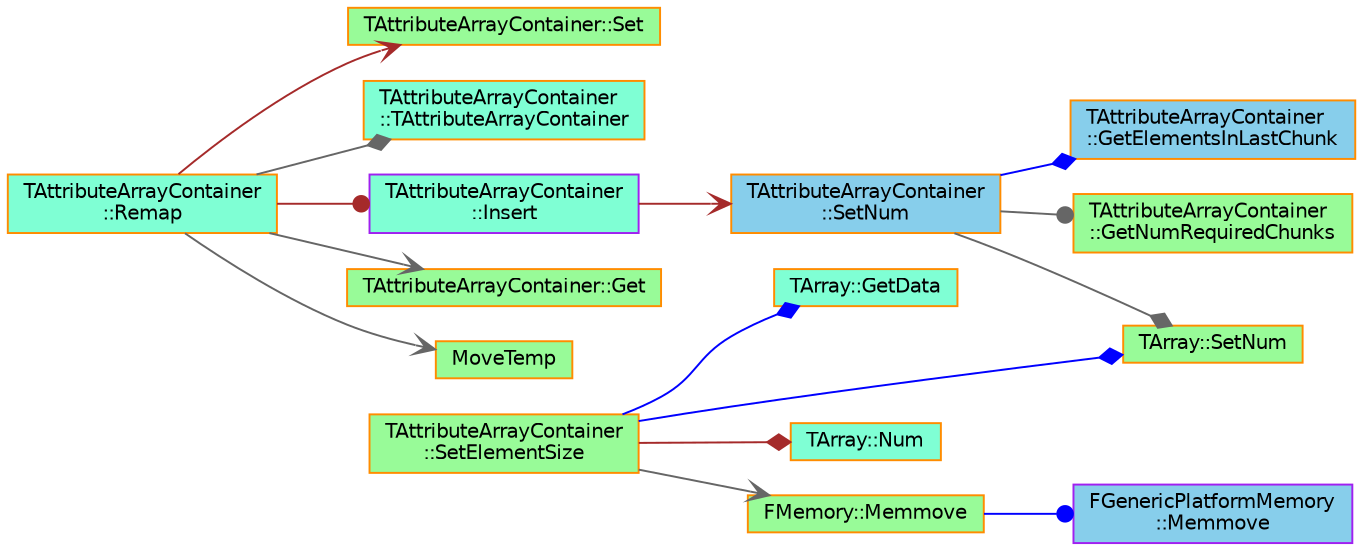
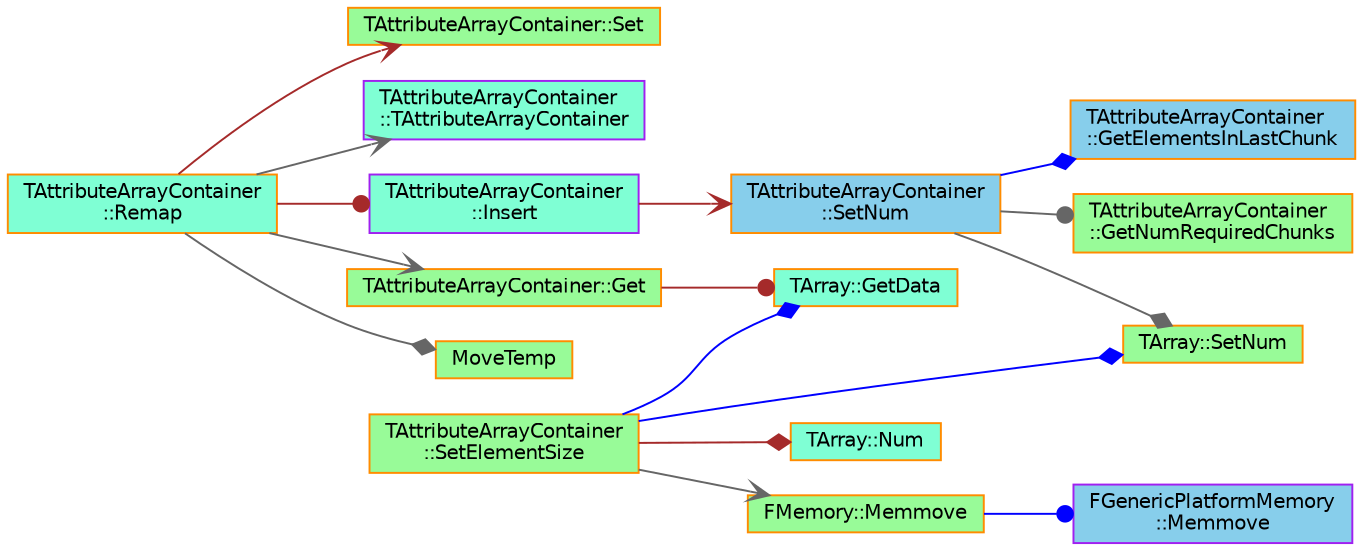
node "TAttributeArrayContainer ::TAttributeArrayContainer": color darkorange -> purple
edge "TAttributeArrayContainer ::Remap" -> "TAttributeArrayContainer ::TAttributeArrayContainer": arrowhead diamond -> vee
edge "TAttributeArrayContainer::Get" -> "TArray::GetData": added
edge "TAttributeArrayContainer ::Remap" -> "MoveTemp": arrowhead vee -> diamond
